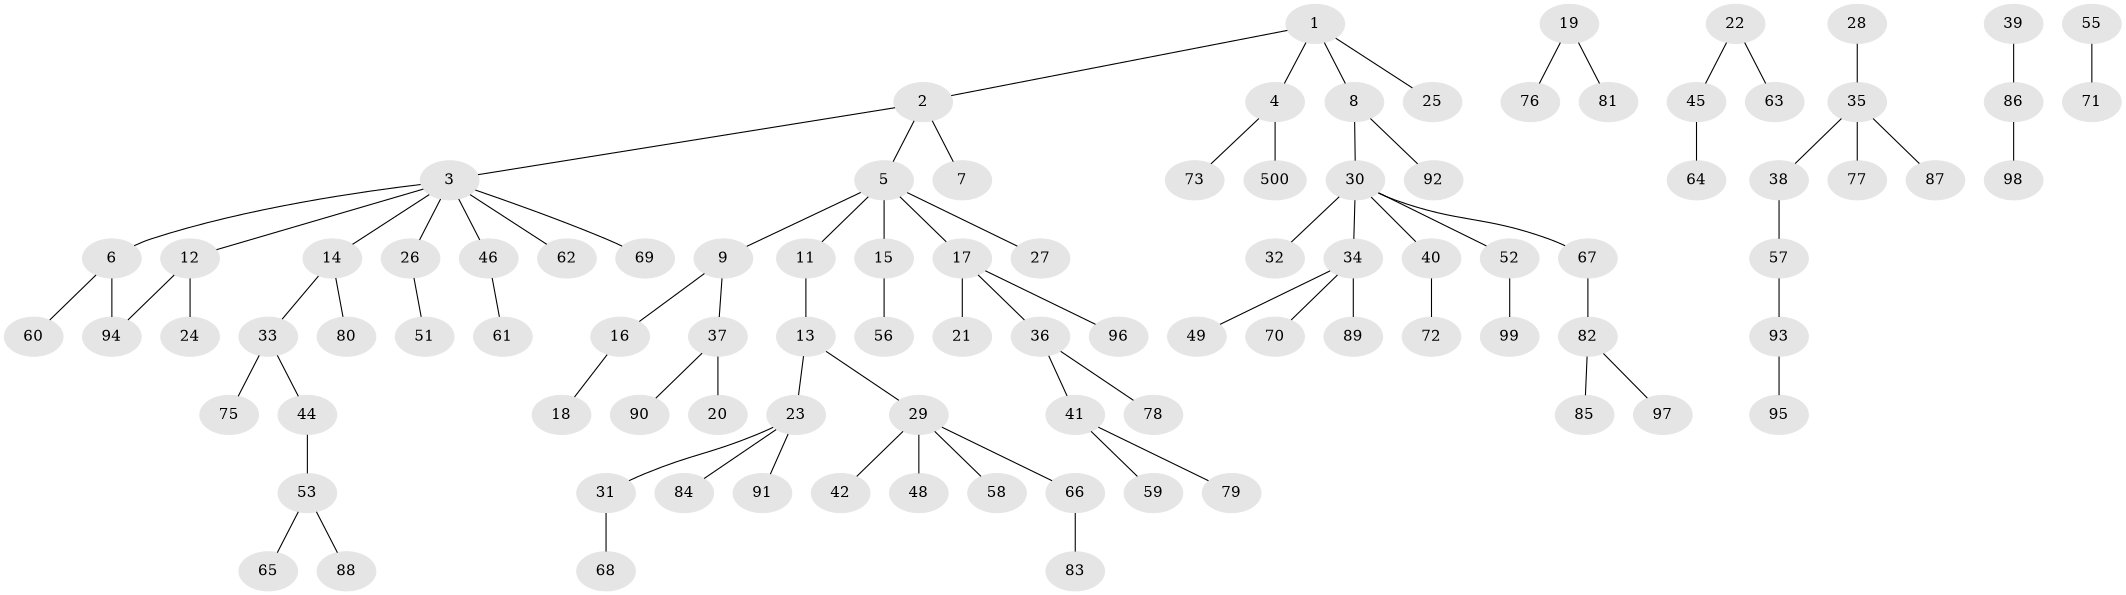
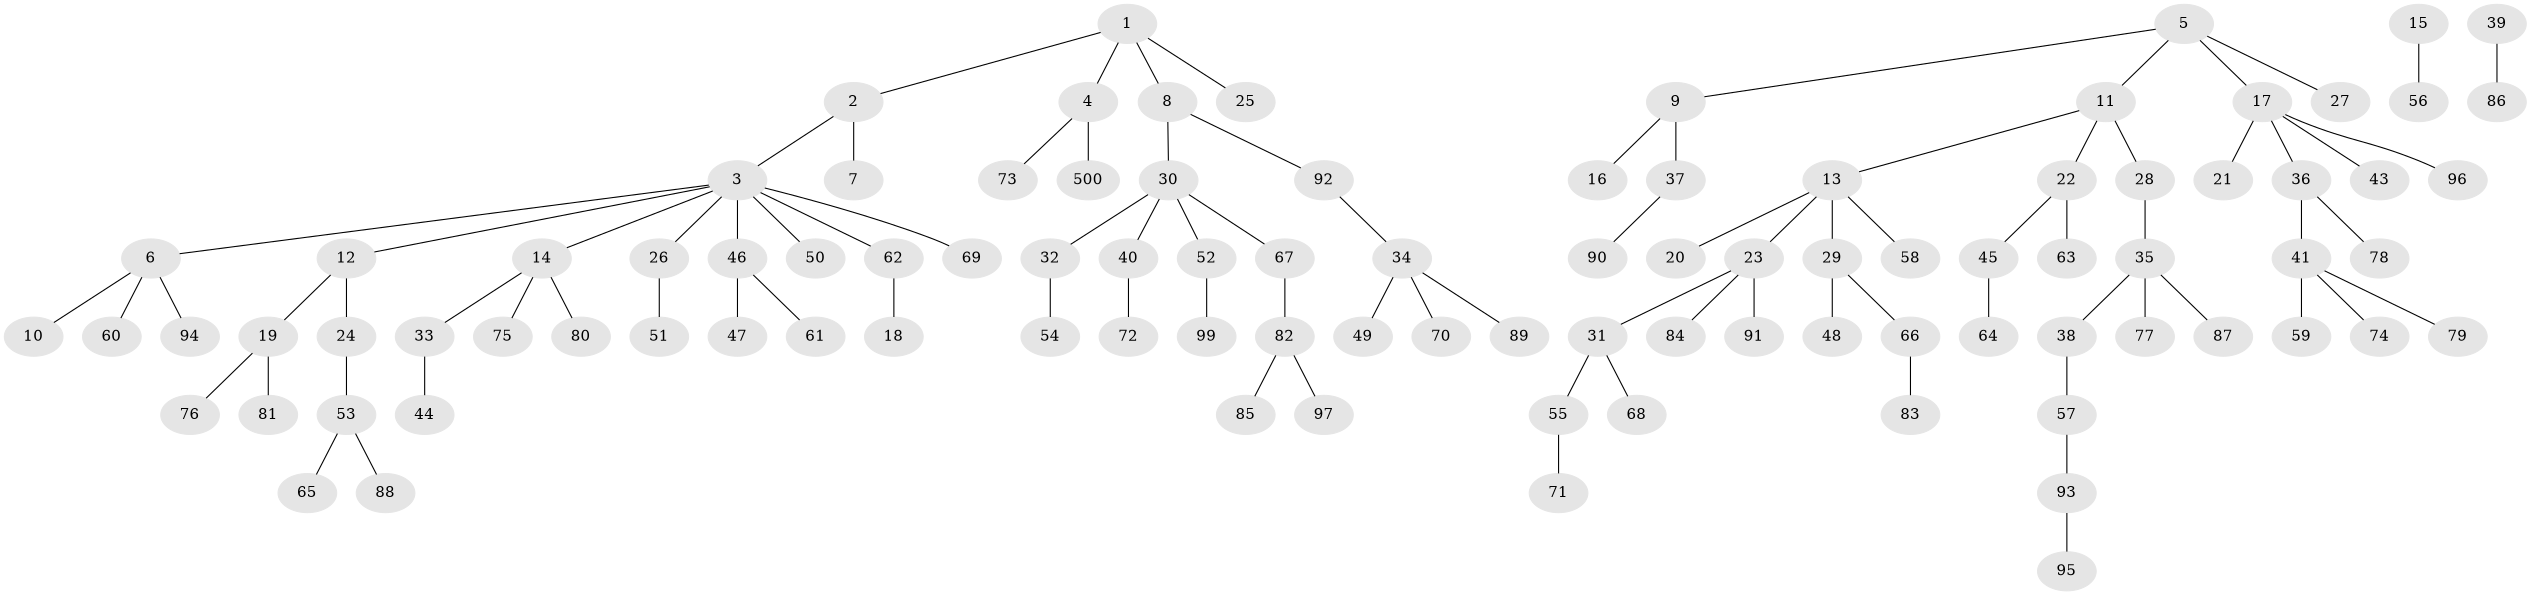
edge "2" -- "5": removed
edge "11" -- "22": added
edge "11" -- "28": added
node "98": removed
node "43": added
edge "5" -- "15": removed
edge "30" -- "34": now "92" -- "34"
node "50": added
edge "12" -- "94": now "12" -- "19"
node "10": added
node "47": added
node "54": added
node "74": added
edge "33" -- "75": now "14" -- "75"
edge "16" -- "18": now "62" -- "18"
edge "37" -- "20": now "13" -- "20"
edge "31" -- "55": added
edge "44" -- "53": now "24" -- "53"
edge "29" -- "58": now "13" -- "58"
node "42": removed
